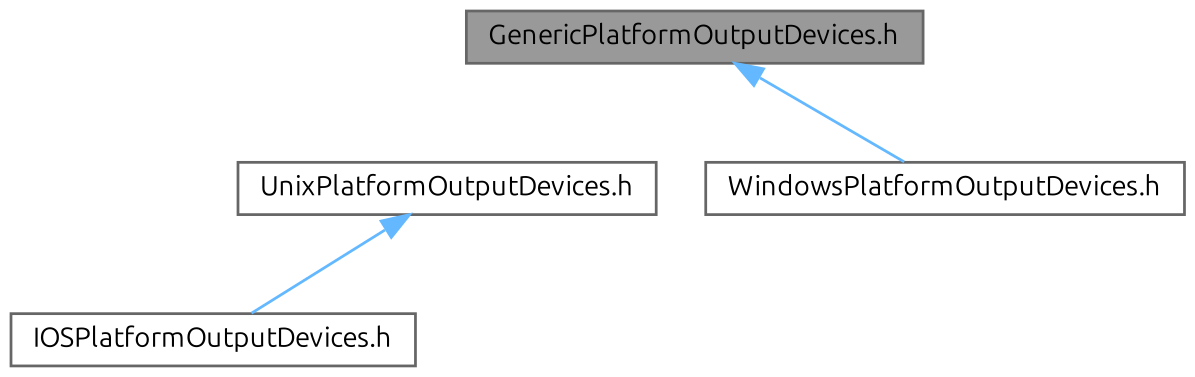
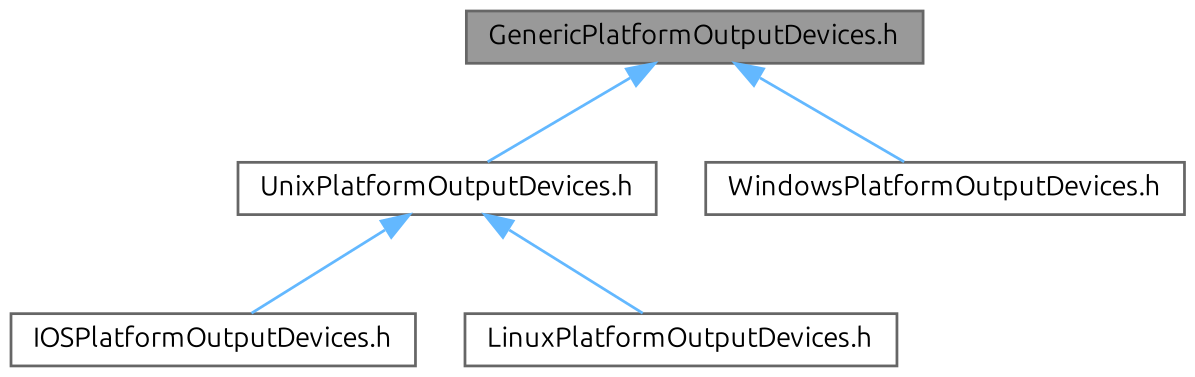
edge "UnixPlatformOutputDevices.h" -> "GenericPlatformOutputDevices.h": added
node "LinuxPlatformOutputDevices.h": added
